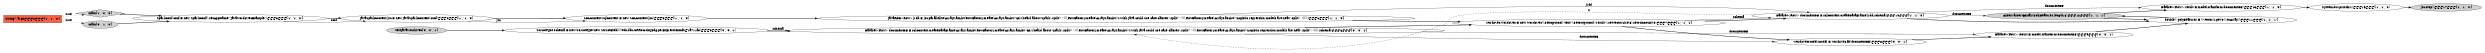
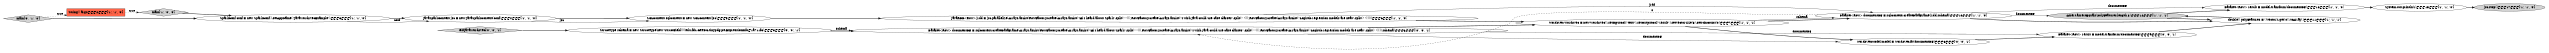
edge "String(( args@@@2@@@['1', '1', '0']" -> "main['0', '1', '0']": reversed
node "main['0', '1', '0']": shape ellipse -> diamond
node "testJavaWord2Vec['0', '0', '1']": shape ellipse -> diamond
